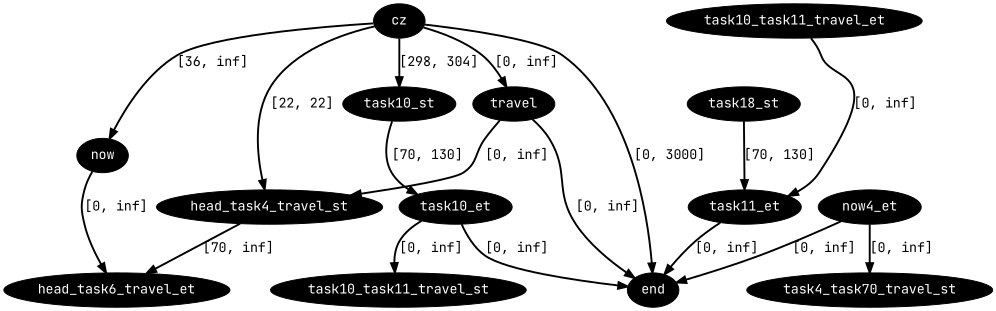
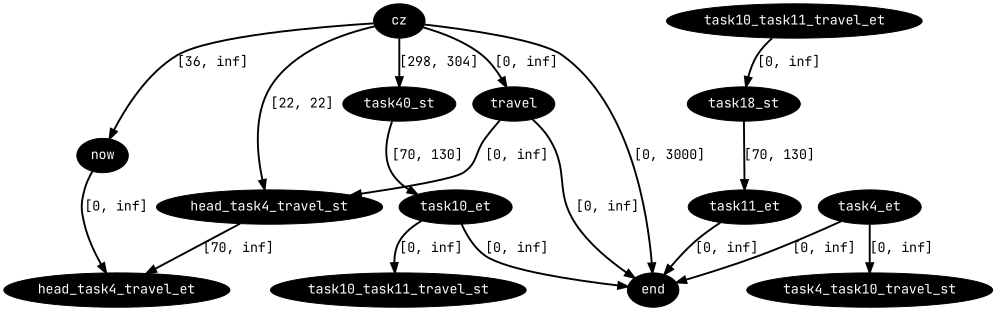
node "task10_st": label "task10_st" -> "task40_st"
edge "task10_task11_travel_et" -> "task11_et": now "task10_task11_travel_et" -> "task18_st"
node "now4_et": label "now4_et" -> "task4_et"
node "head_task6_travel_et": label "head_task6_travel_et" -> "head_task4_travel_et"
node "task4_task70_travel_st": label "task4_task70_travel_st" -> "task4_task10_travel_st"
